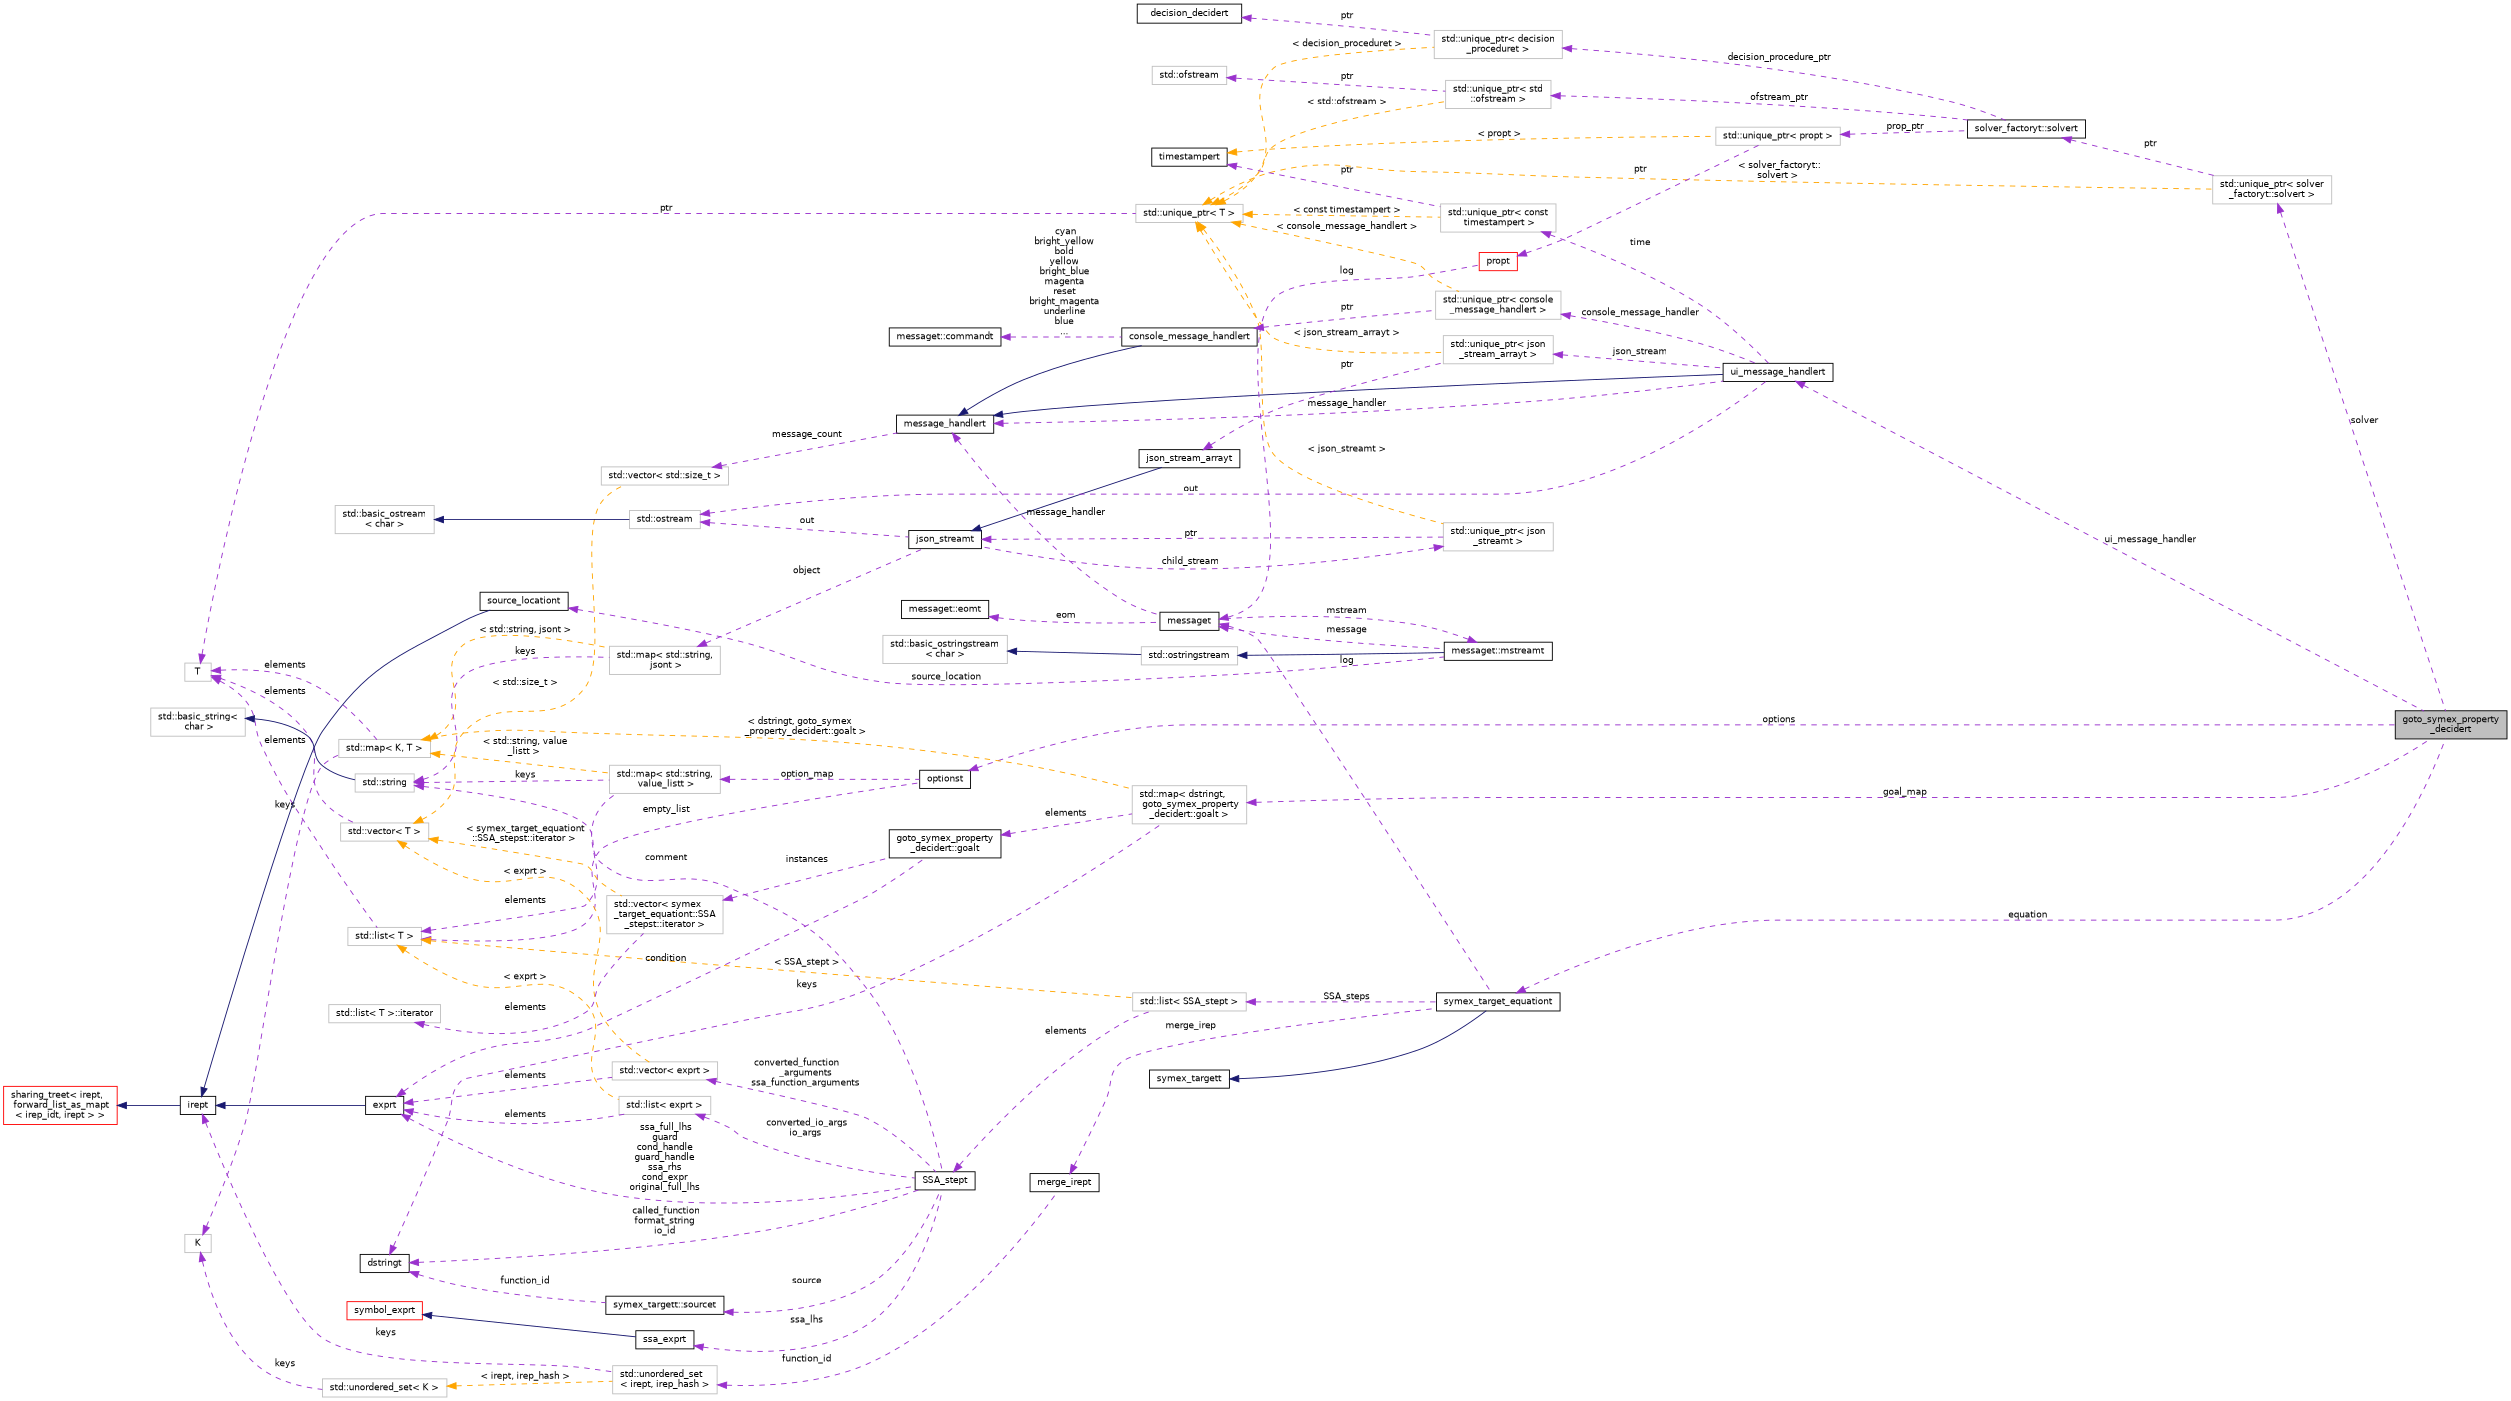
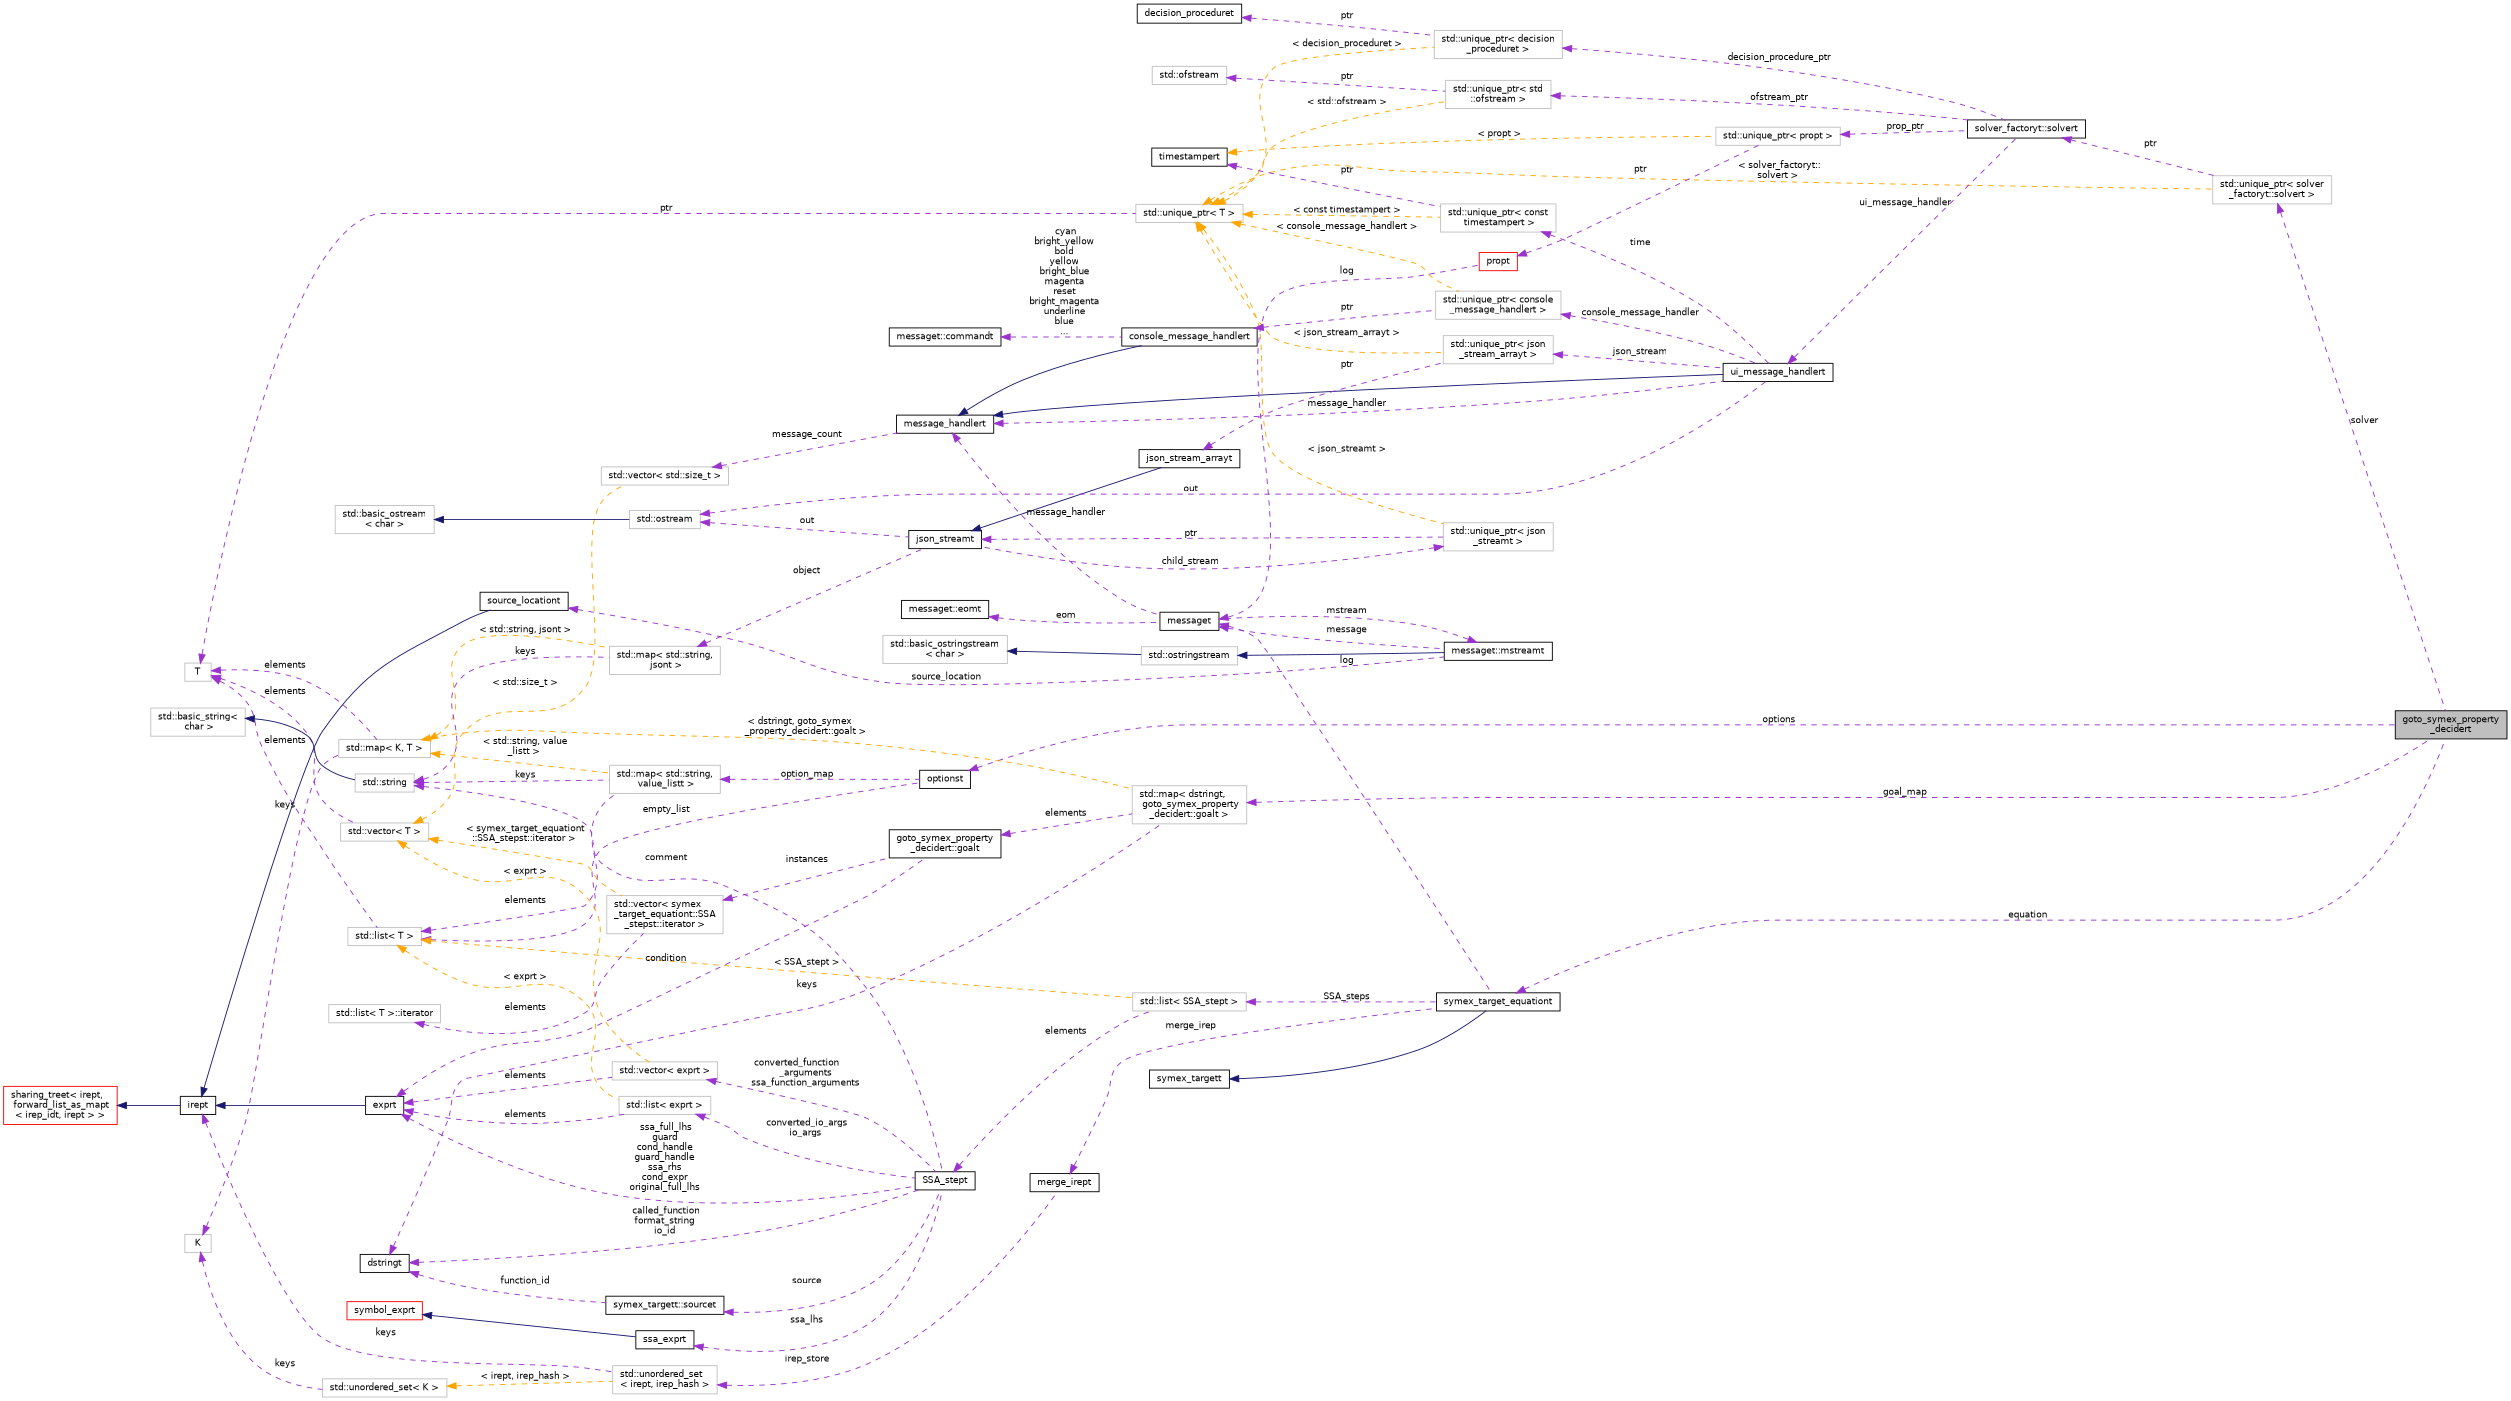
node "decision_decidert": label "decision_decidert" -> "decision_proceduret"
edge "goto_symex_property _decidert" -> "ui_message_handlert": now "solver_factoryt::solvert" -> "ui_message_handlert"
edge "merge_irept" -> "std::unordered_set < irept, irep_hash >": label " function_id" -> " irep_store"
